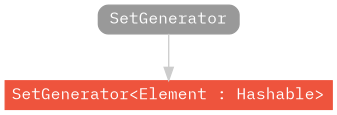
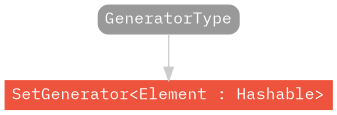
node "SetGenerator": label "SetGenerator" -> "GeneratorType"
